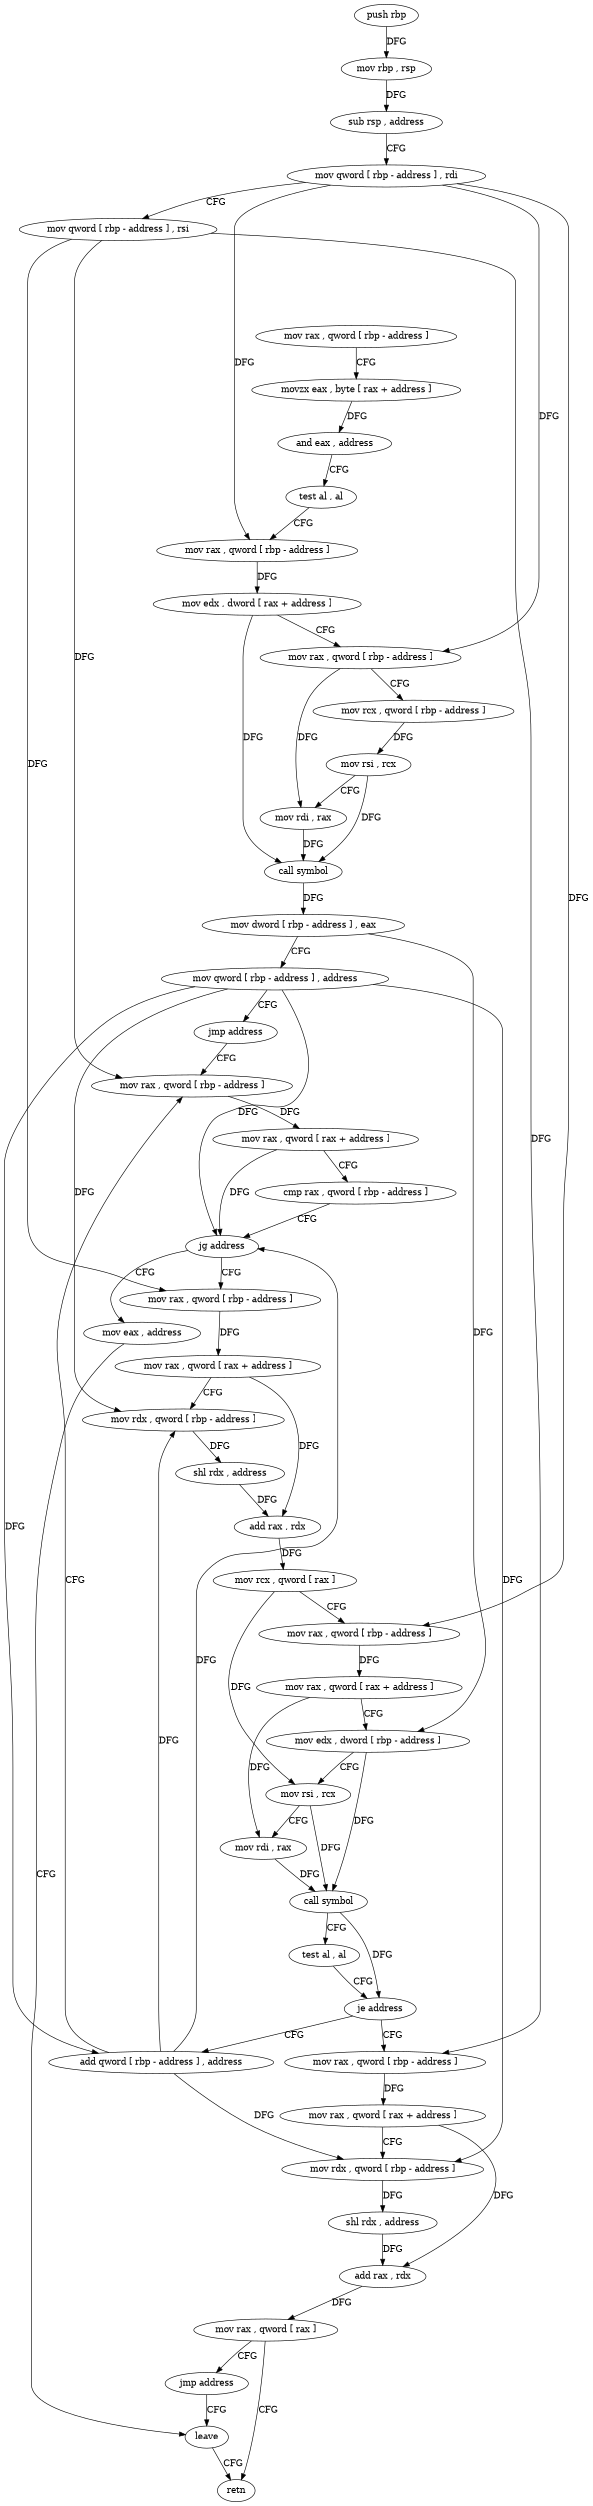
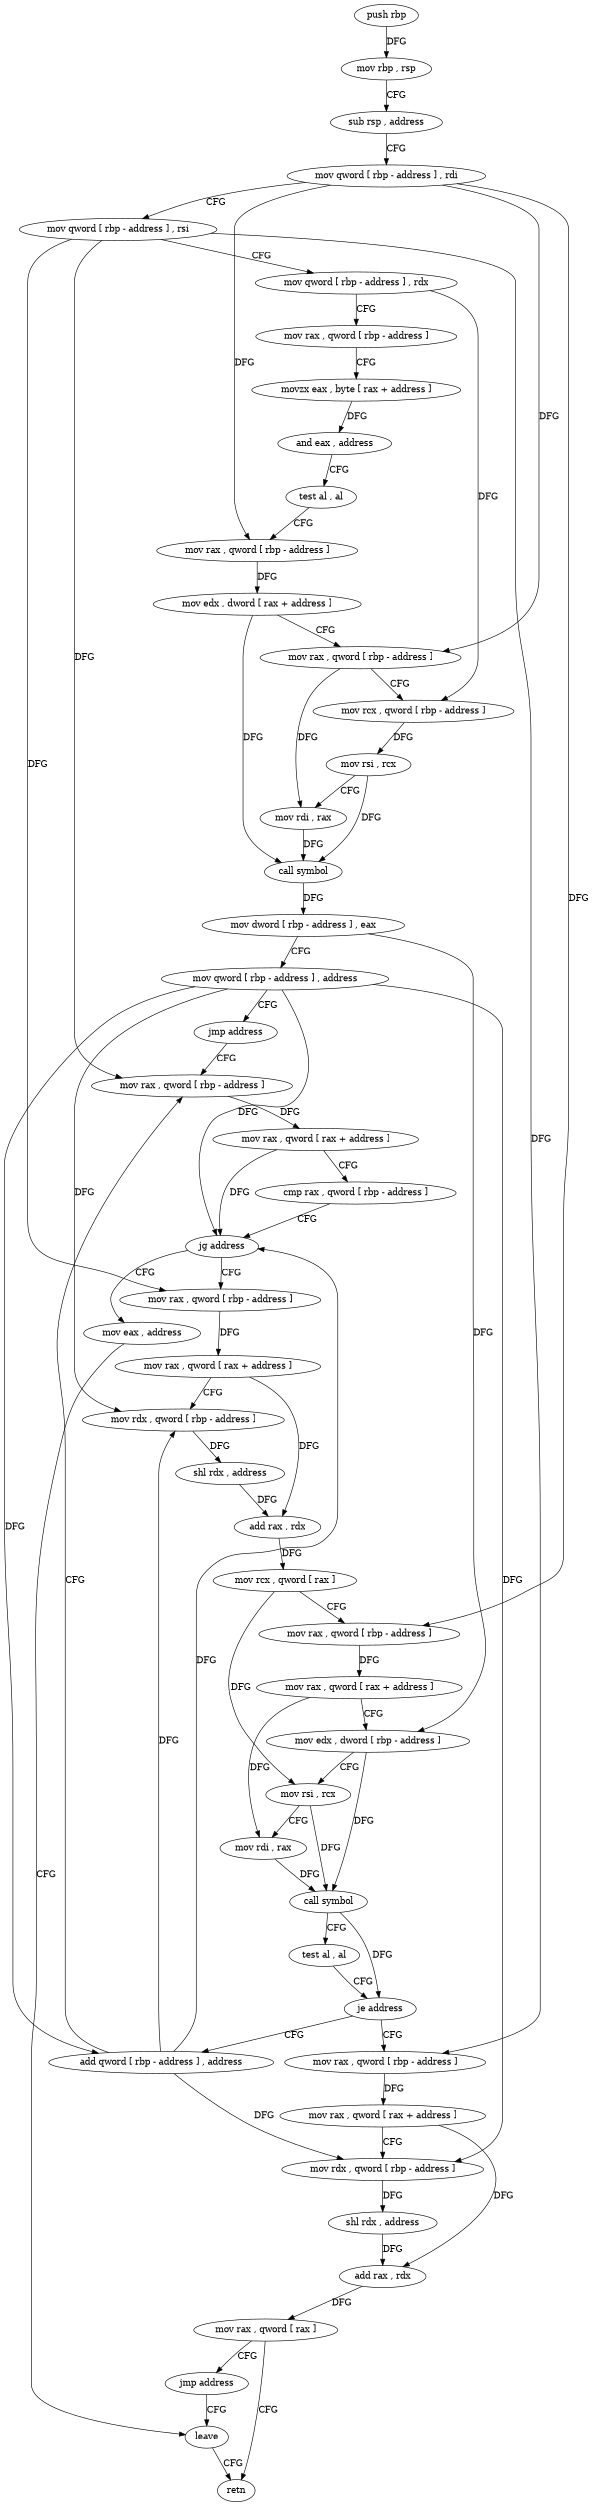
edge "mov rbp , rsp" -> "sub rsp , address": label "DFG" -> "CFG"
node "mov qword [ rbp - address ] , rdx": added
